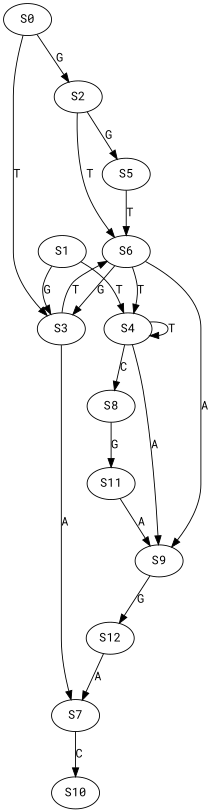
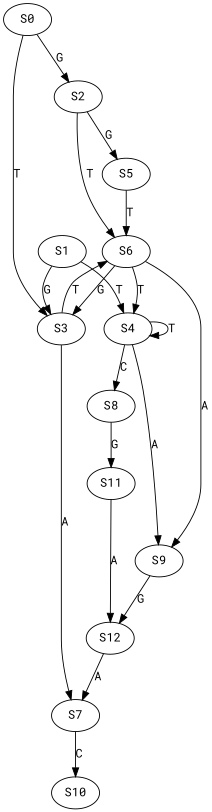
edge "S11" -> "S9": now "S11" -> "S12"
